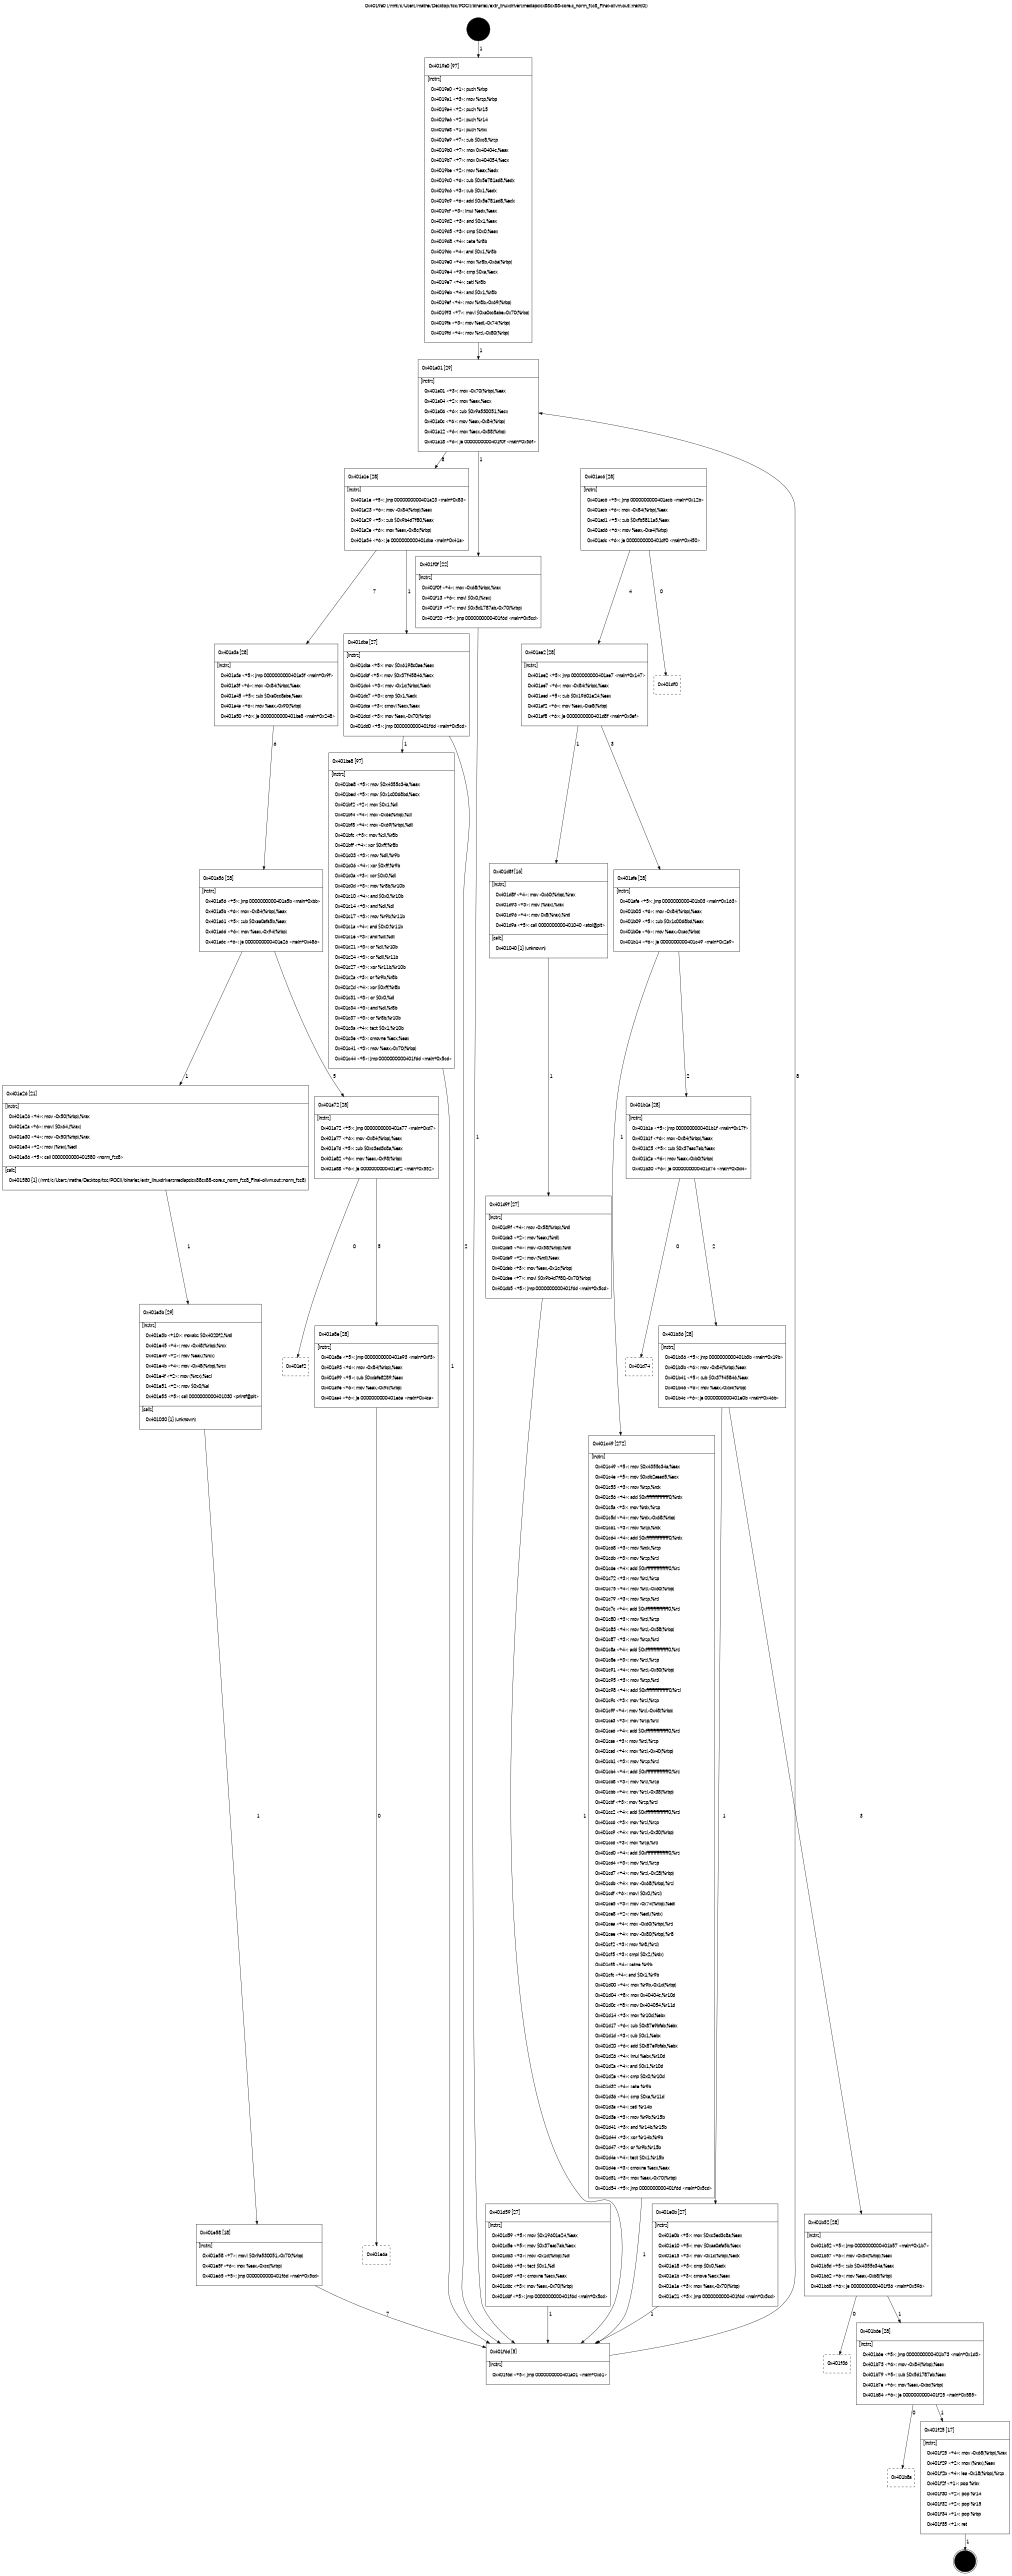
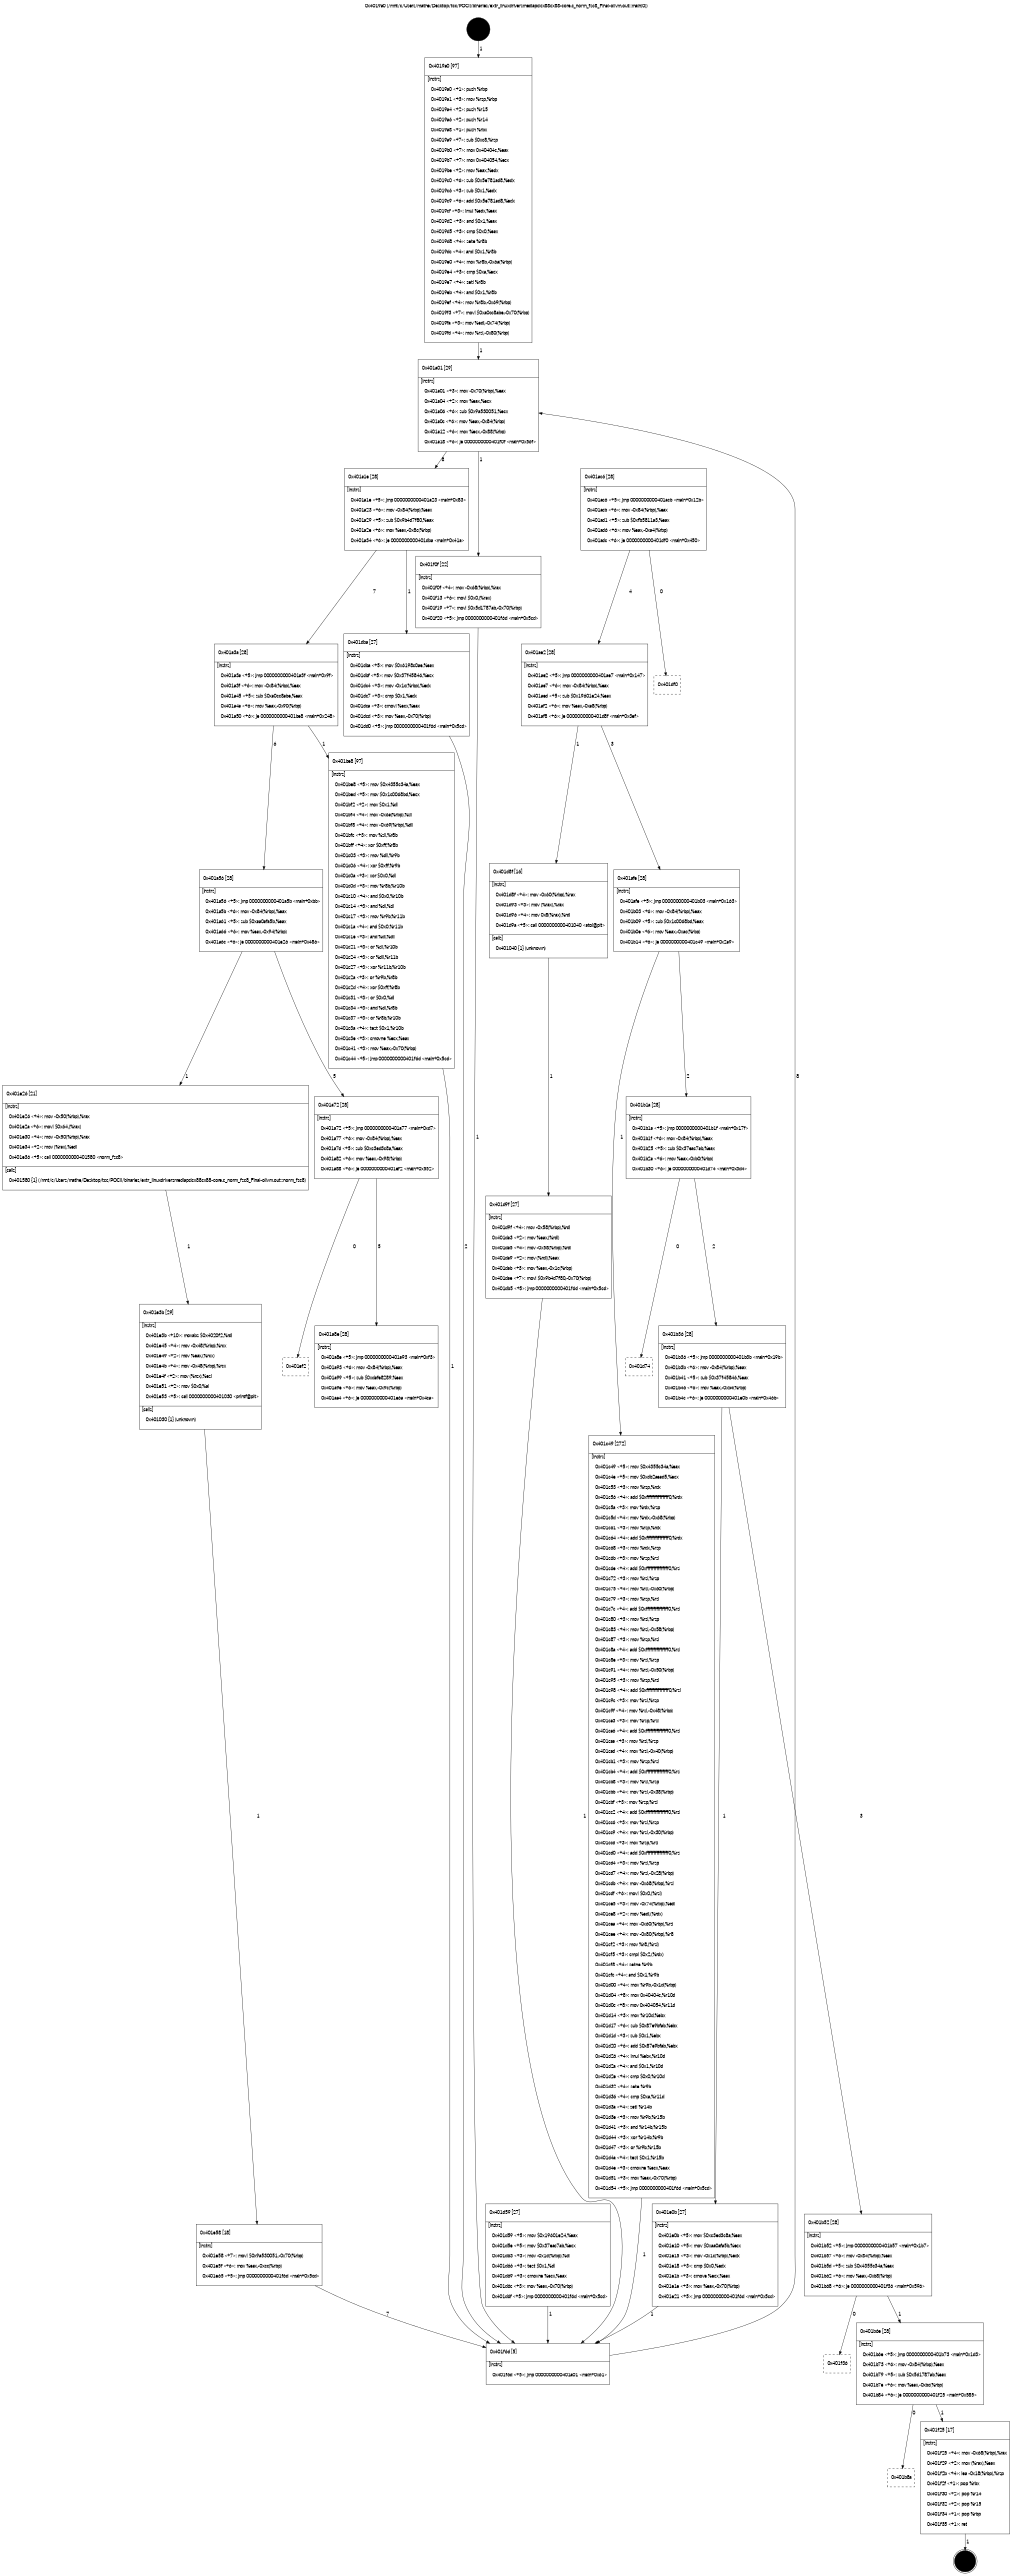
edge "0x401dba [27]" -> "0x401be8 [97]": now "0x401a3a [28]" -> "0x401be8 [97]"
node "0x401e6a": removed
